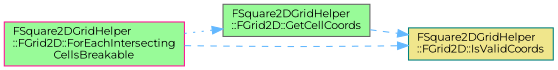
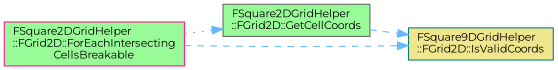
node "FSquare2DGridHelper ::FGrid2D::IsValidCoords": label "FSquare2DGridHelper ::FGrid2D::IsValidCoords" -> "FSquare9DGridHelper ::FGrid2D::IsValidCoords"
